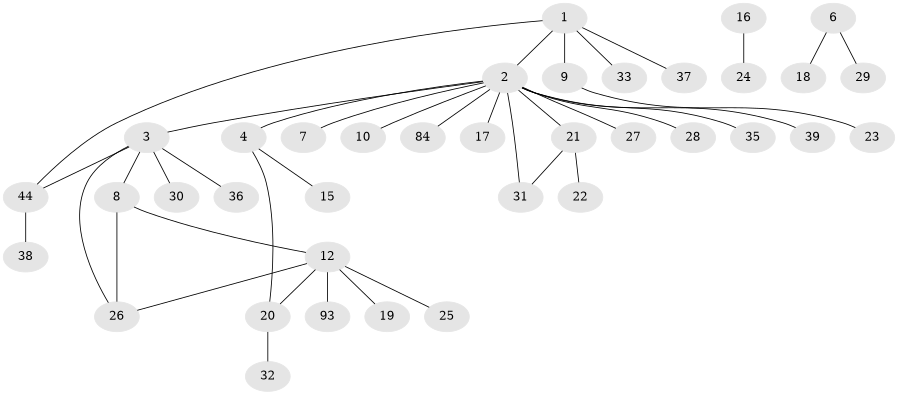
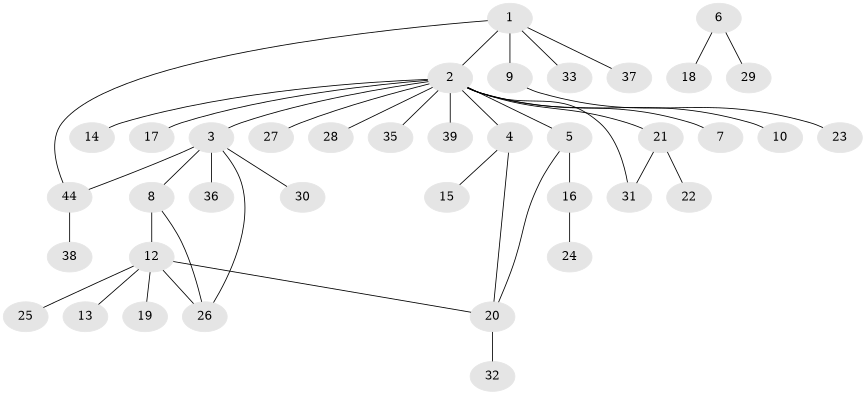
node "84": label "84" -> "14"
node "5": added
node "93": label "93" -> "13"
